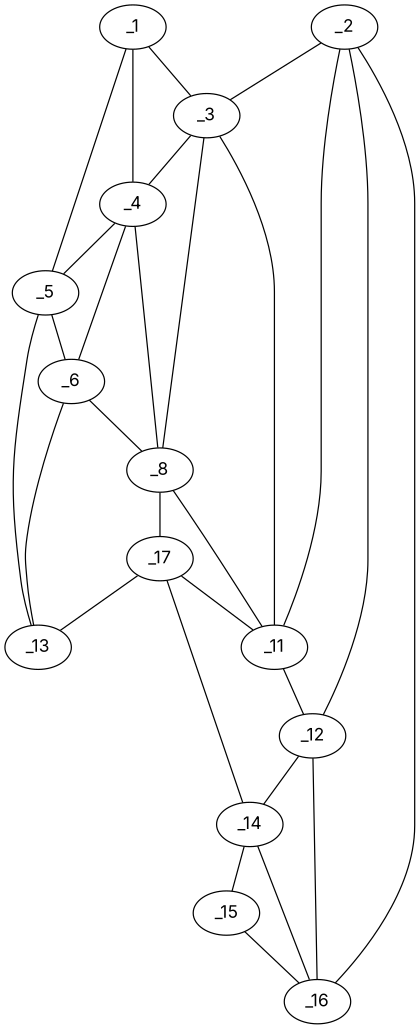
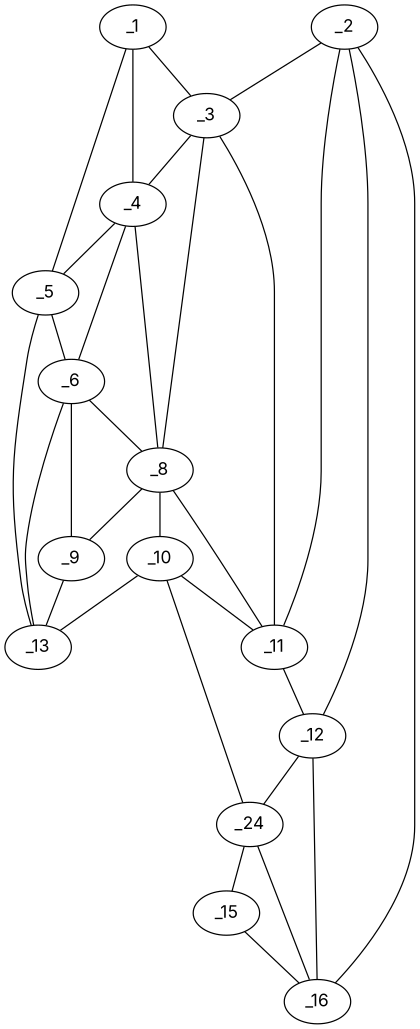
node "_9": added
node "_17": label "_17" -> "_10"
node "_14": label "_14" -> "_24"
